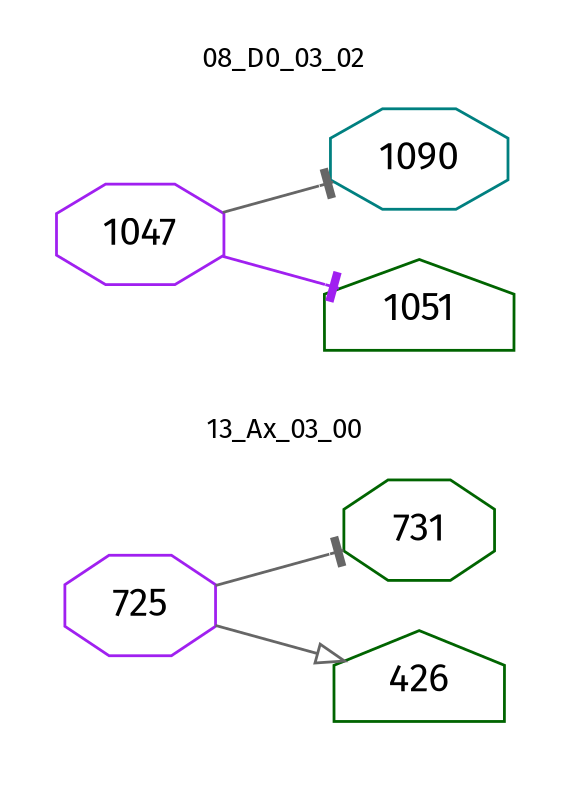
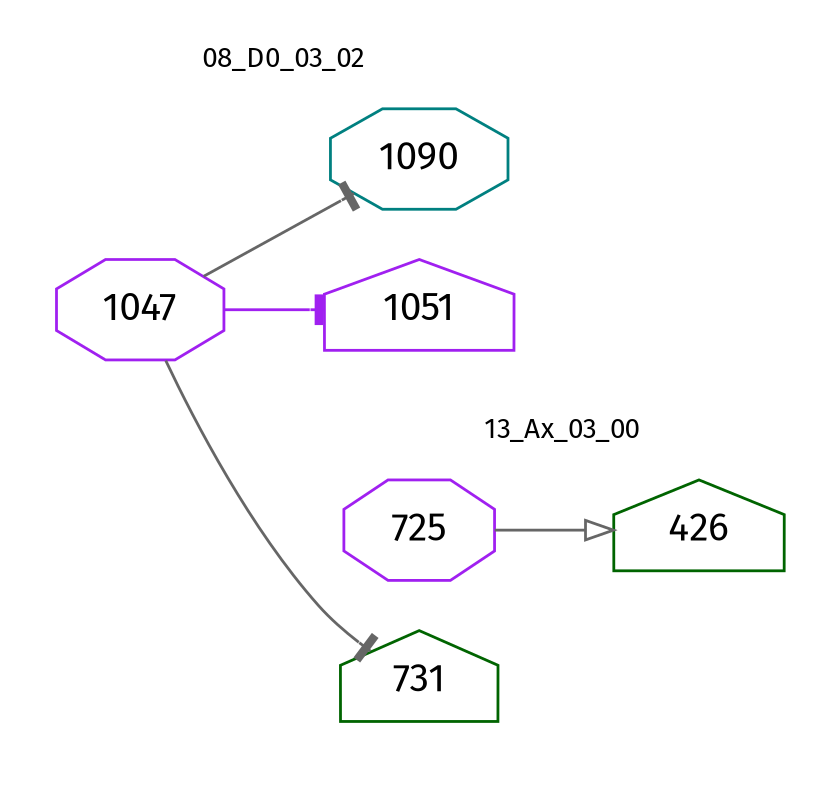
node "1051": color darkgreen -> purple
node "731": shape octagon -> house
edge "725" -> "731": now "1047" -> "731"
